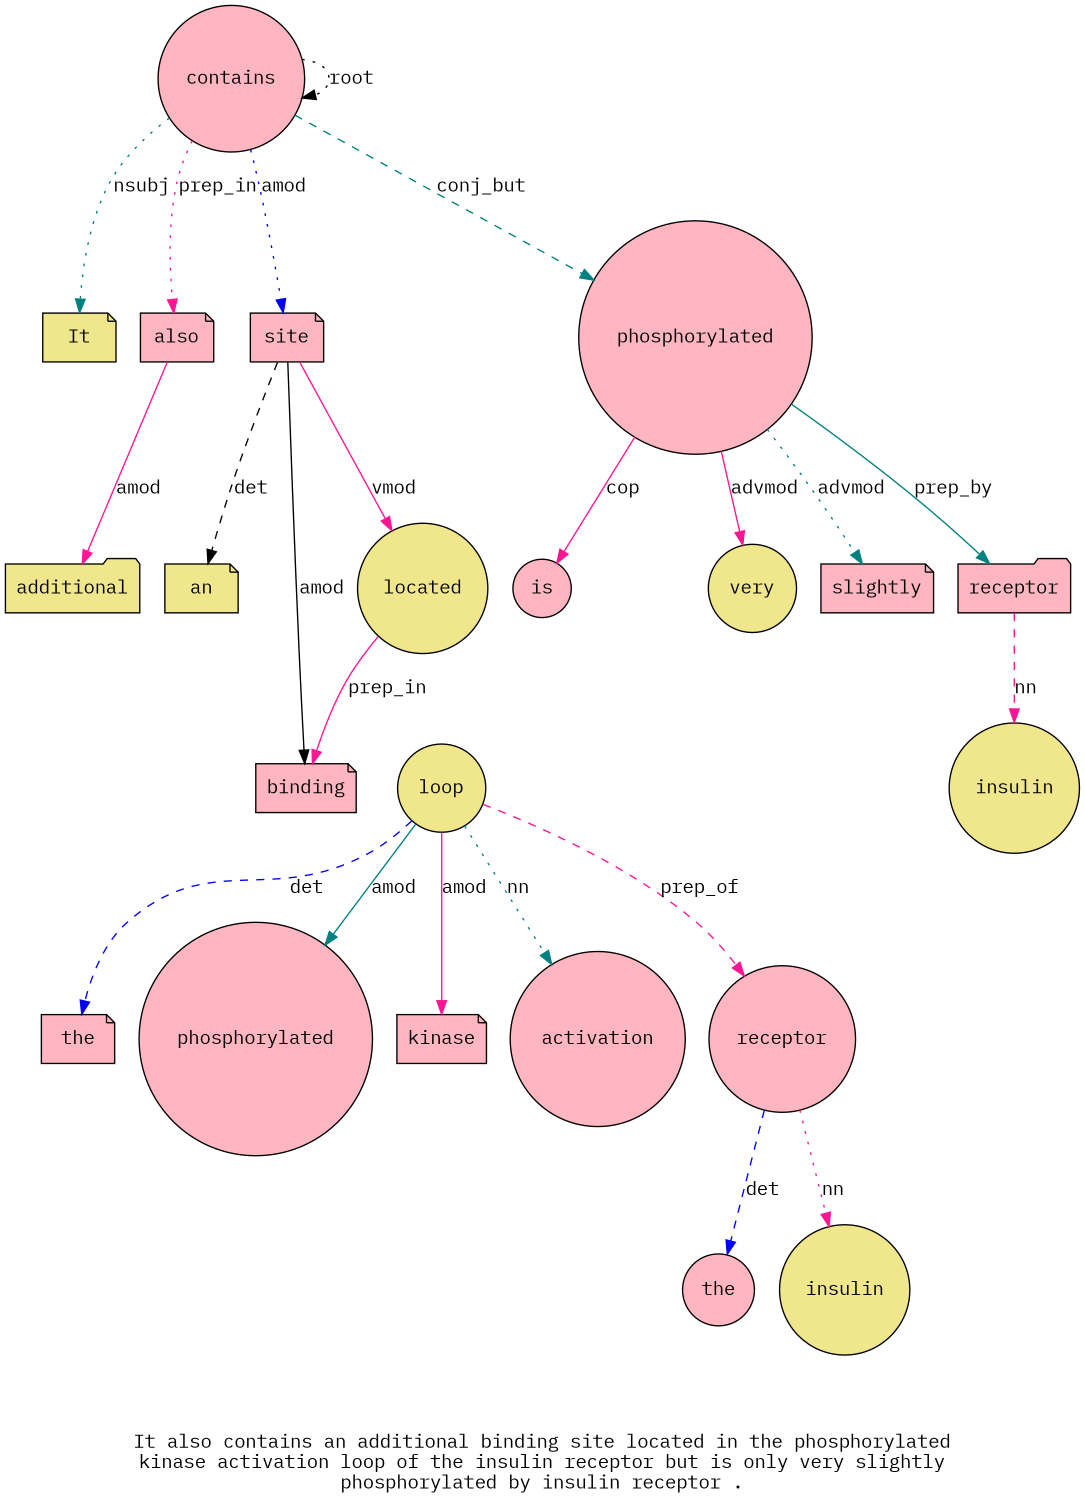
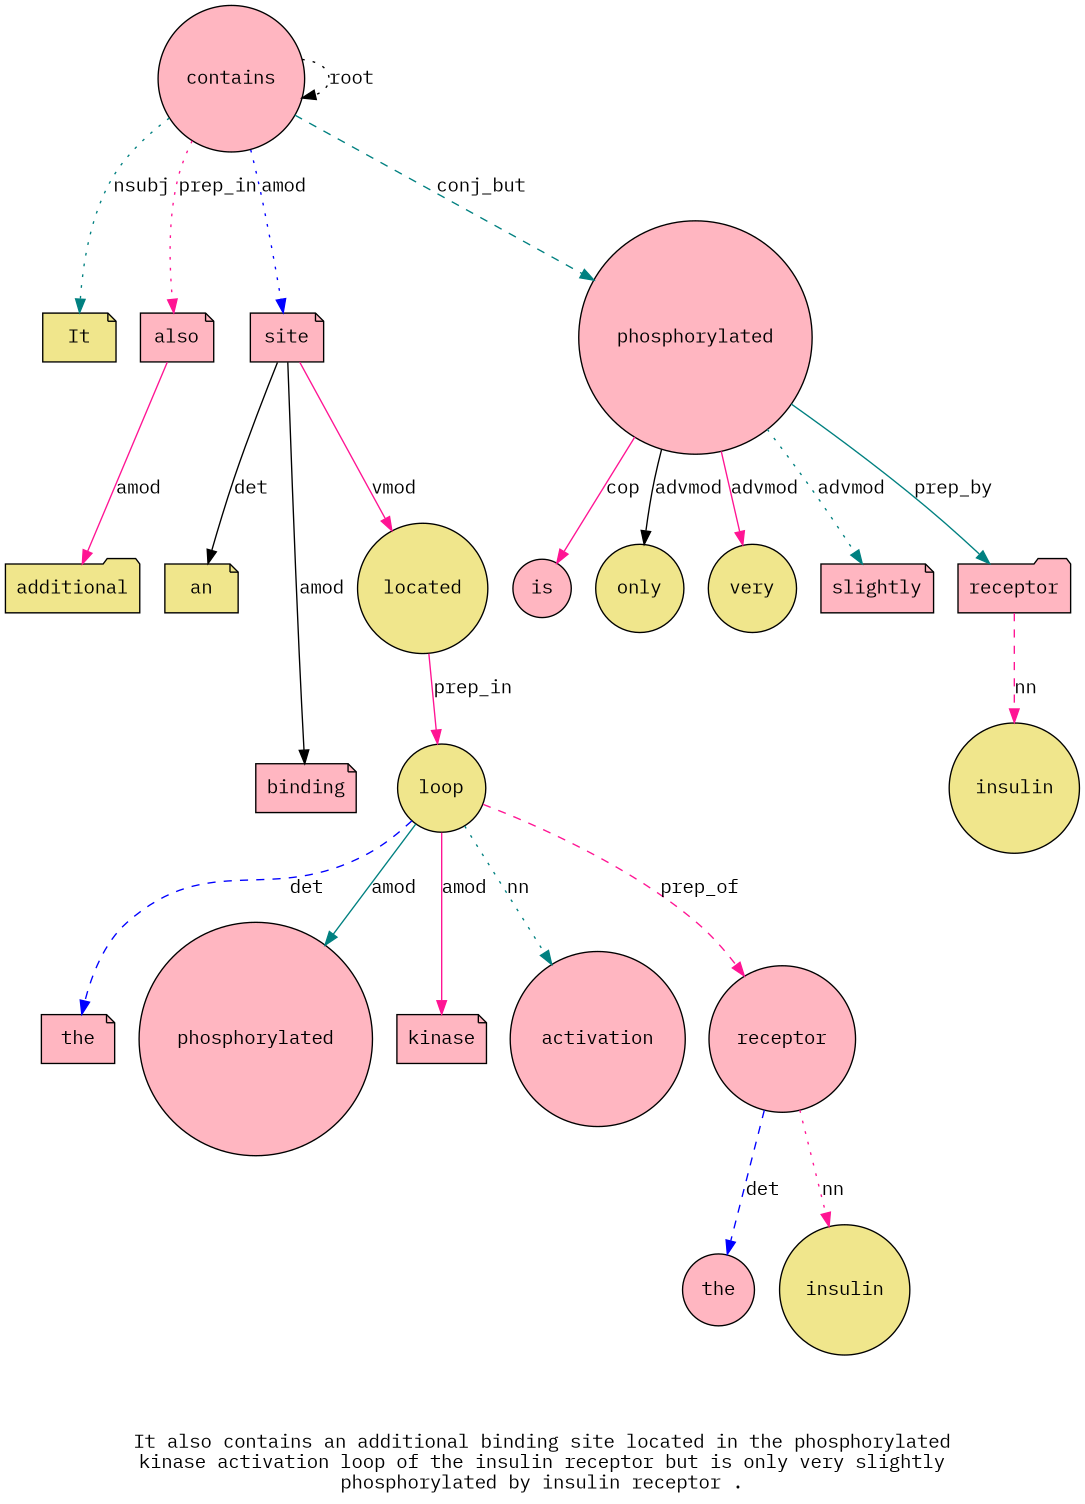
edge "site" -> "an": style dashed -> solid
node "only": added
edge "located" -> "binding": now "located" -> "loop"
